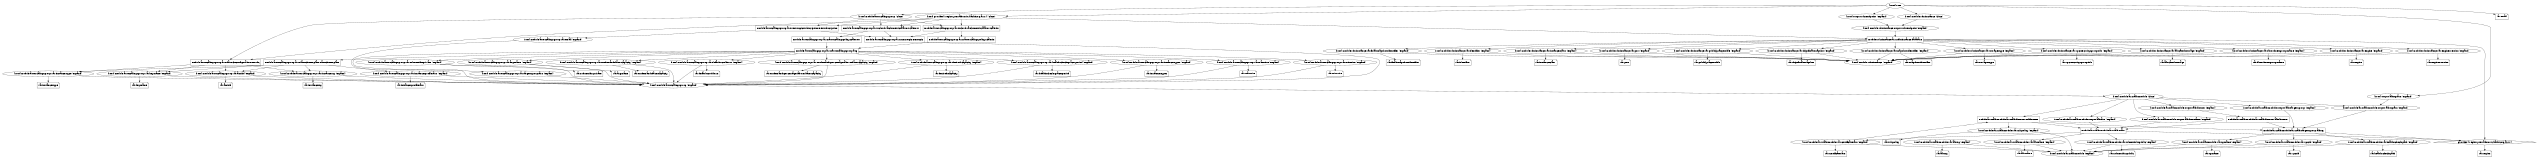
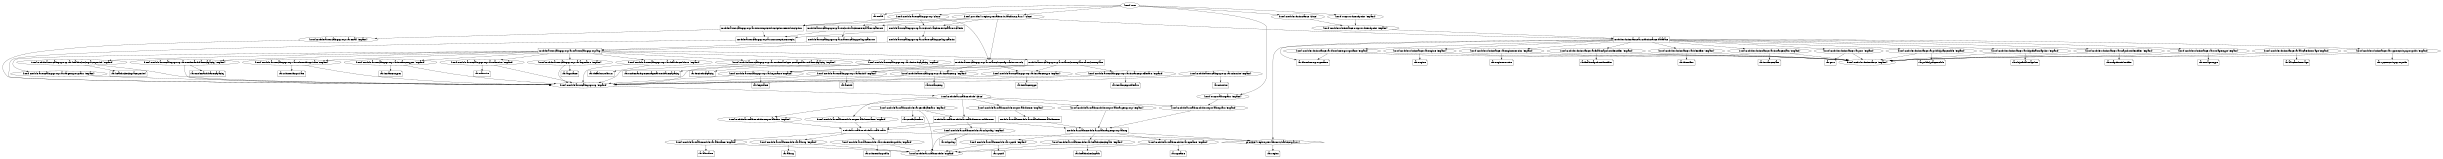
edge "module.rds_instance.aws_db_instance.database" -> "[root] module.rds_instance.var.allocated_storage (expand)": now "module.rds_instance.aws_db_instance.database" -> "var.db_subnet_group_name"
edge "module.autoscaling_group.aws_autoscaling_group.asg" -> "[root] module.autoscaling_group.var.min_size (expand)": removed
edge "module.aws_alb_module.aws_alb.main" -> "[root] module.aws_alb_module.var.certificate_arn (expand)": now "module.aws_alb_module.aws_alb.main" -> "[root] module.aws_alb_module.var.alb_sg (expand)"
